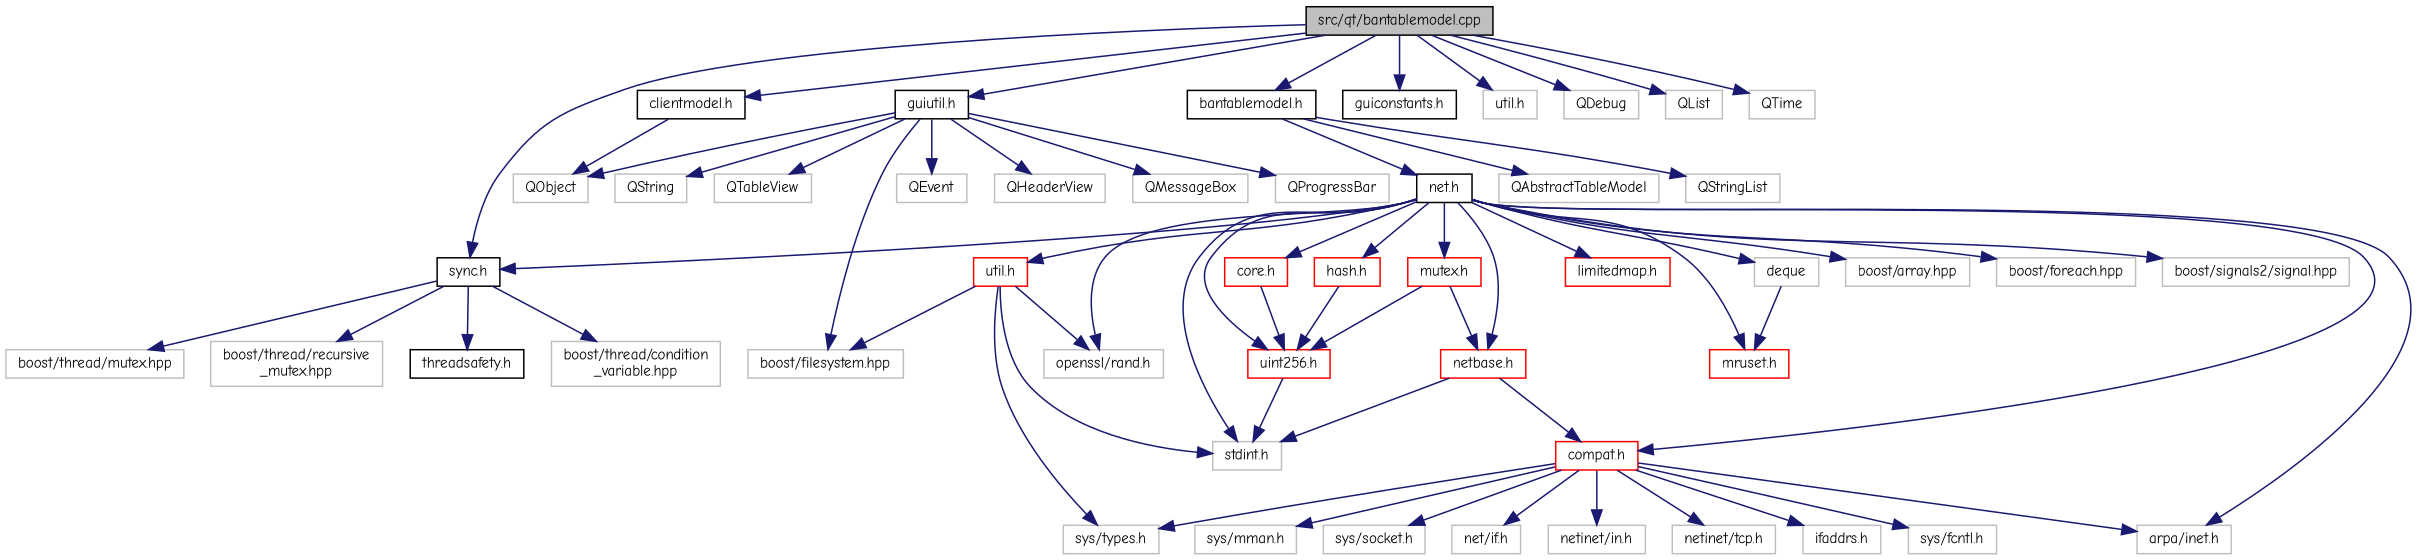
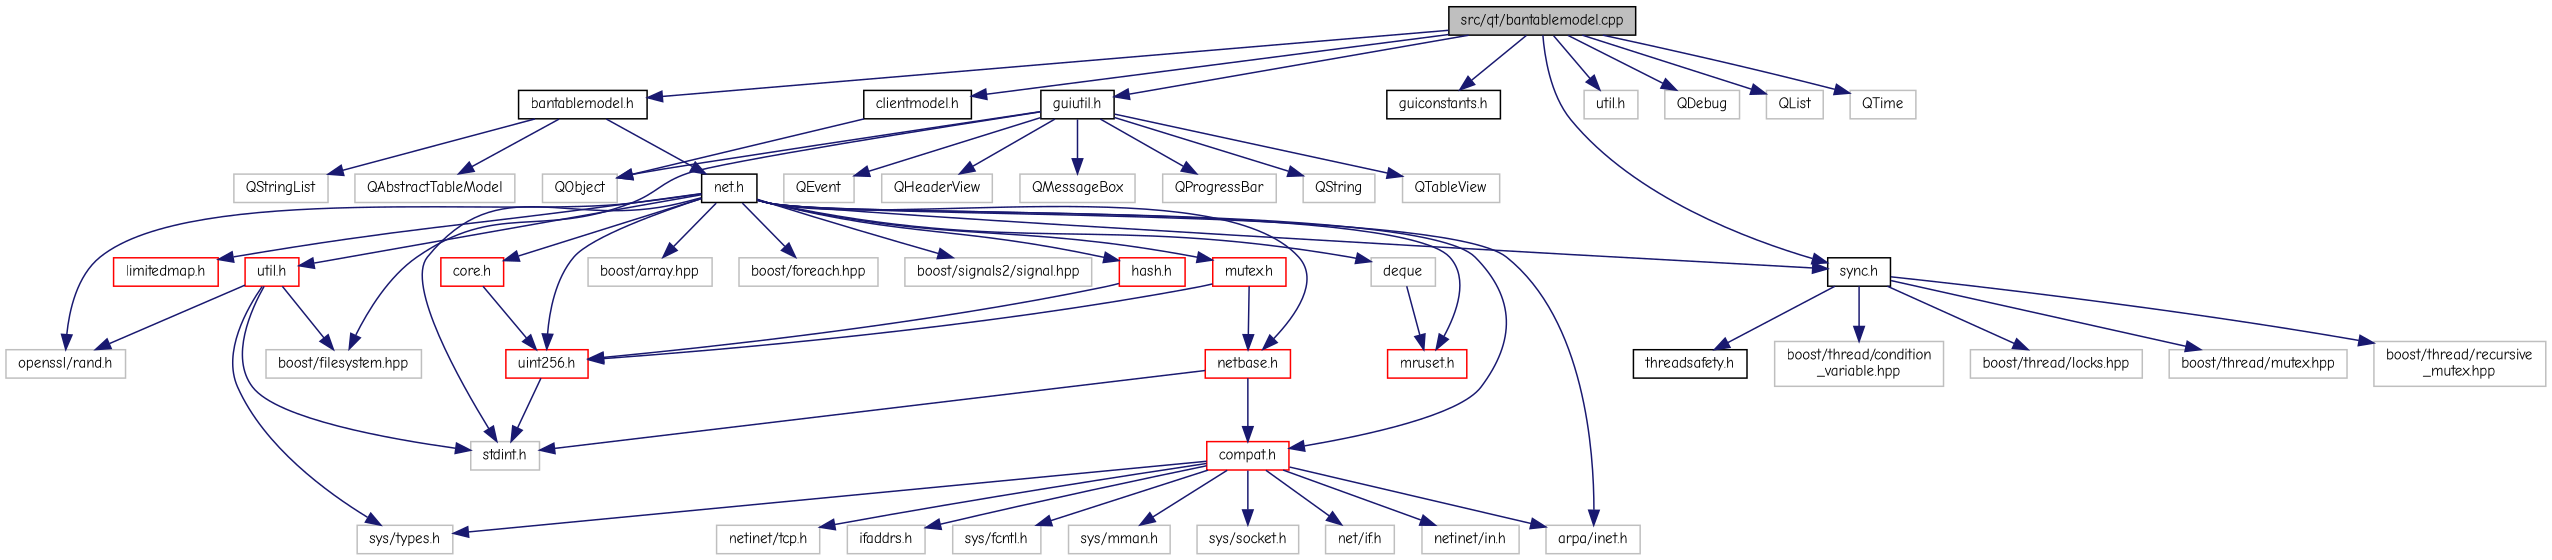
node "boost/thread/locks.hpp": added
